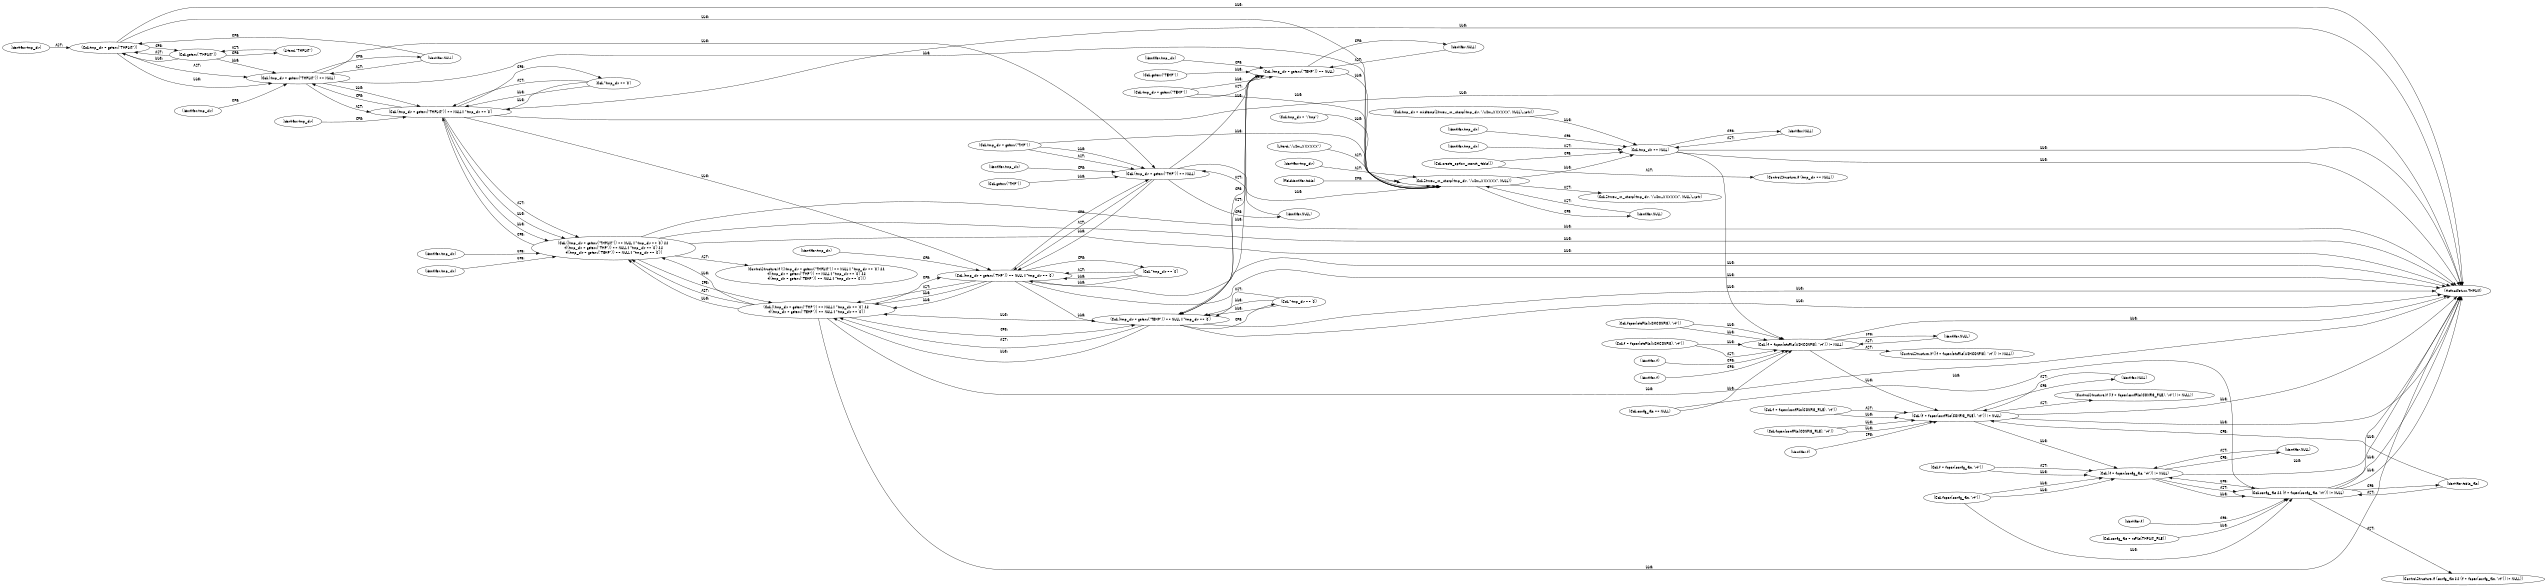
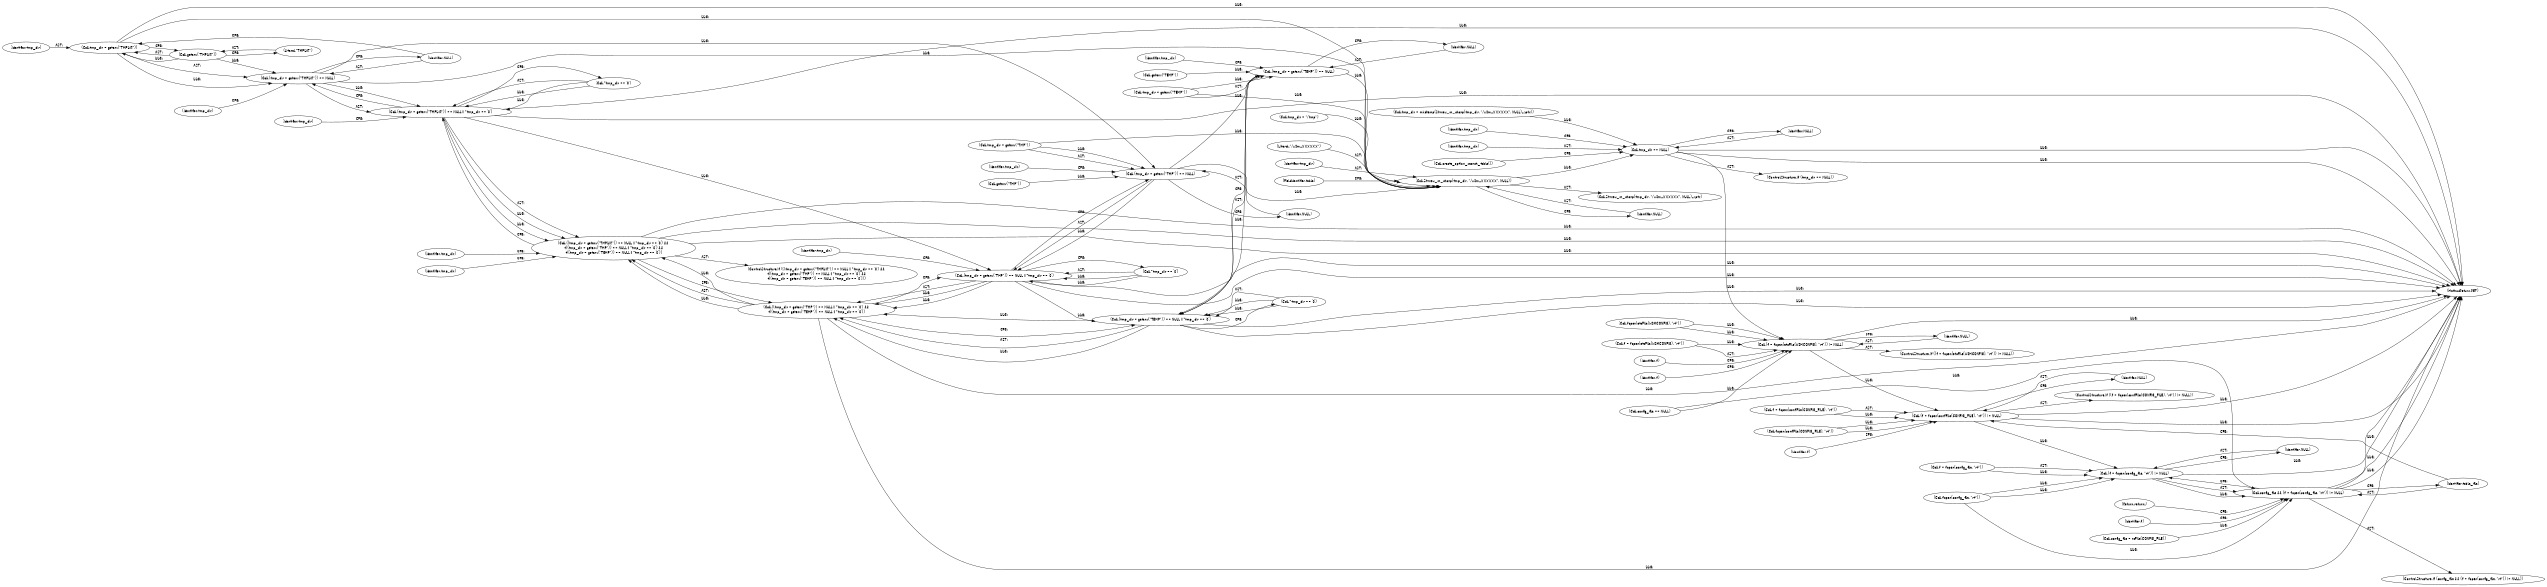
edge "(Call,create_option_search_table())" -> "(ControlStructure,if (tmp_dir == NULL))": now "(Call,tmp_dir == NULL)" -> "(ControlStructure,if (tmp_dir == NULL))"
node "(MethodReturn,TMPDIR)": label "(MethodReturn,TMPDIR)" -> "(MethodReturn,RET)"
node "(Return,return;)": added
node "(Call,config_file = rcFile(TMPDIR_FILE))": label "(Call,config_file = rcFile(TMPDIR_FILE))" -> "(Call,config_file = rcFile(CONFIG_FILE))"
